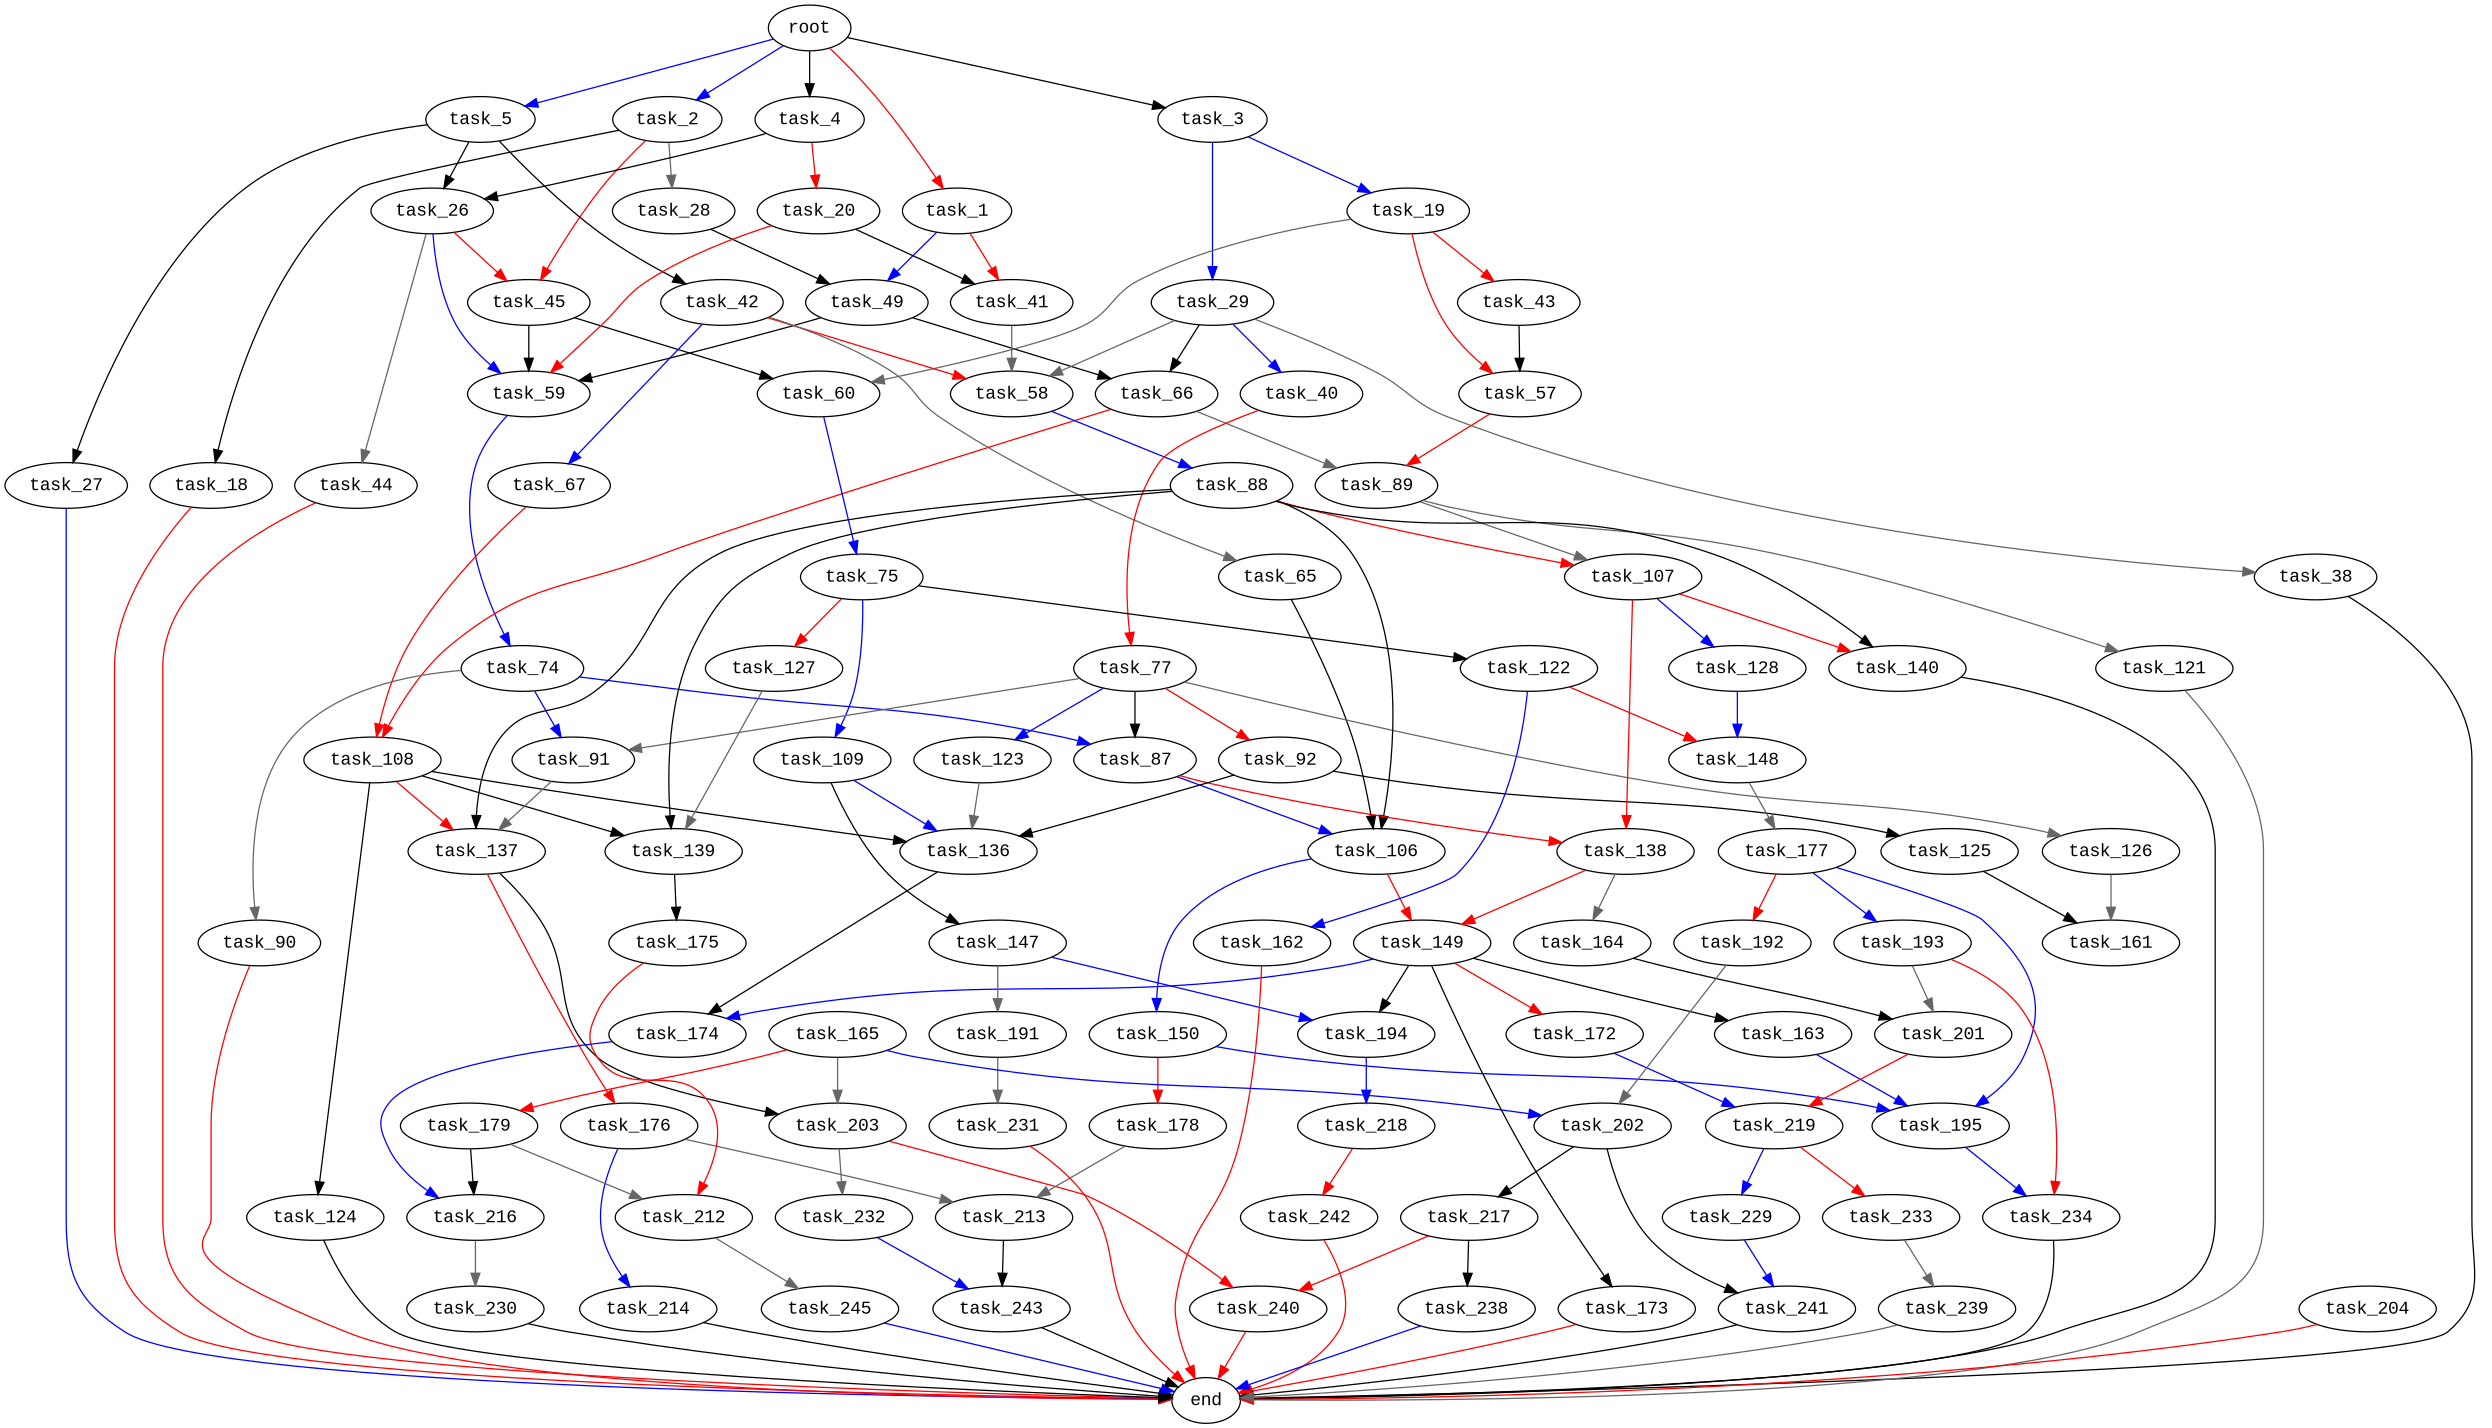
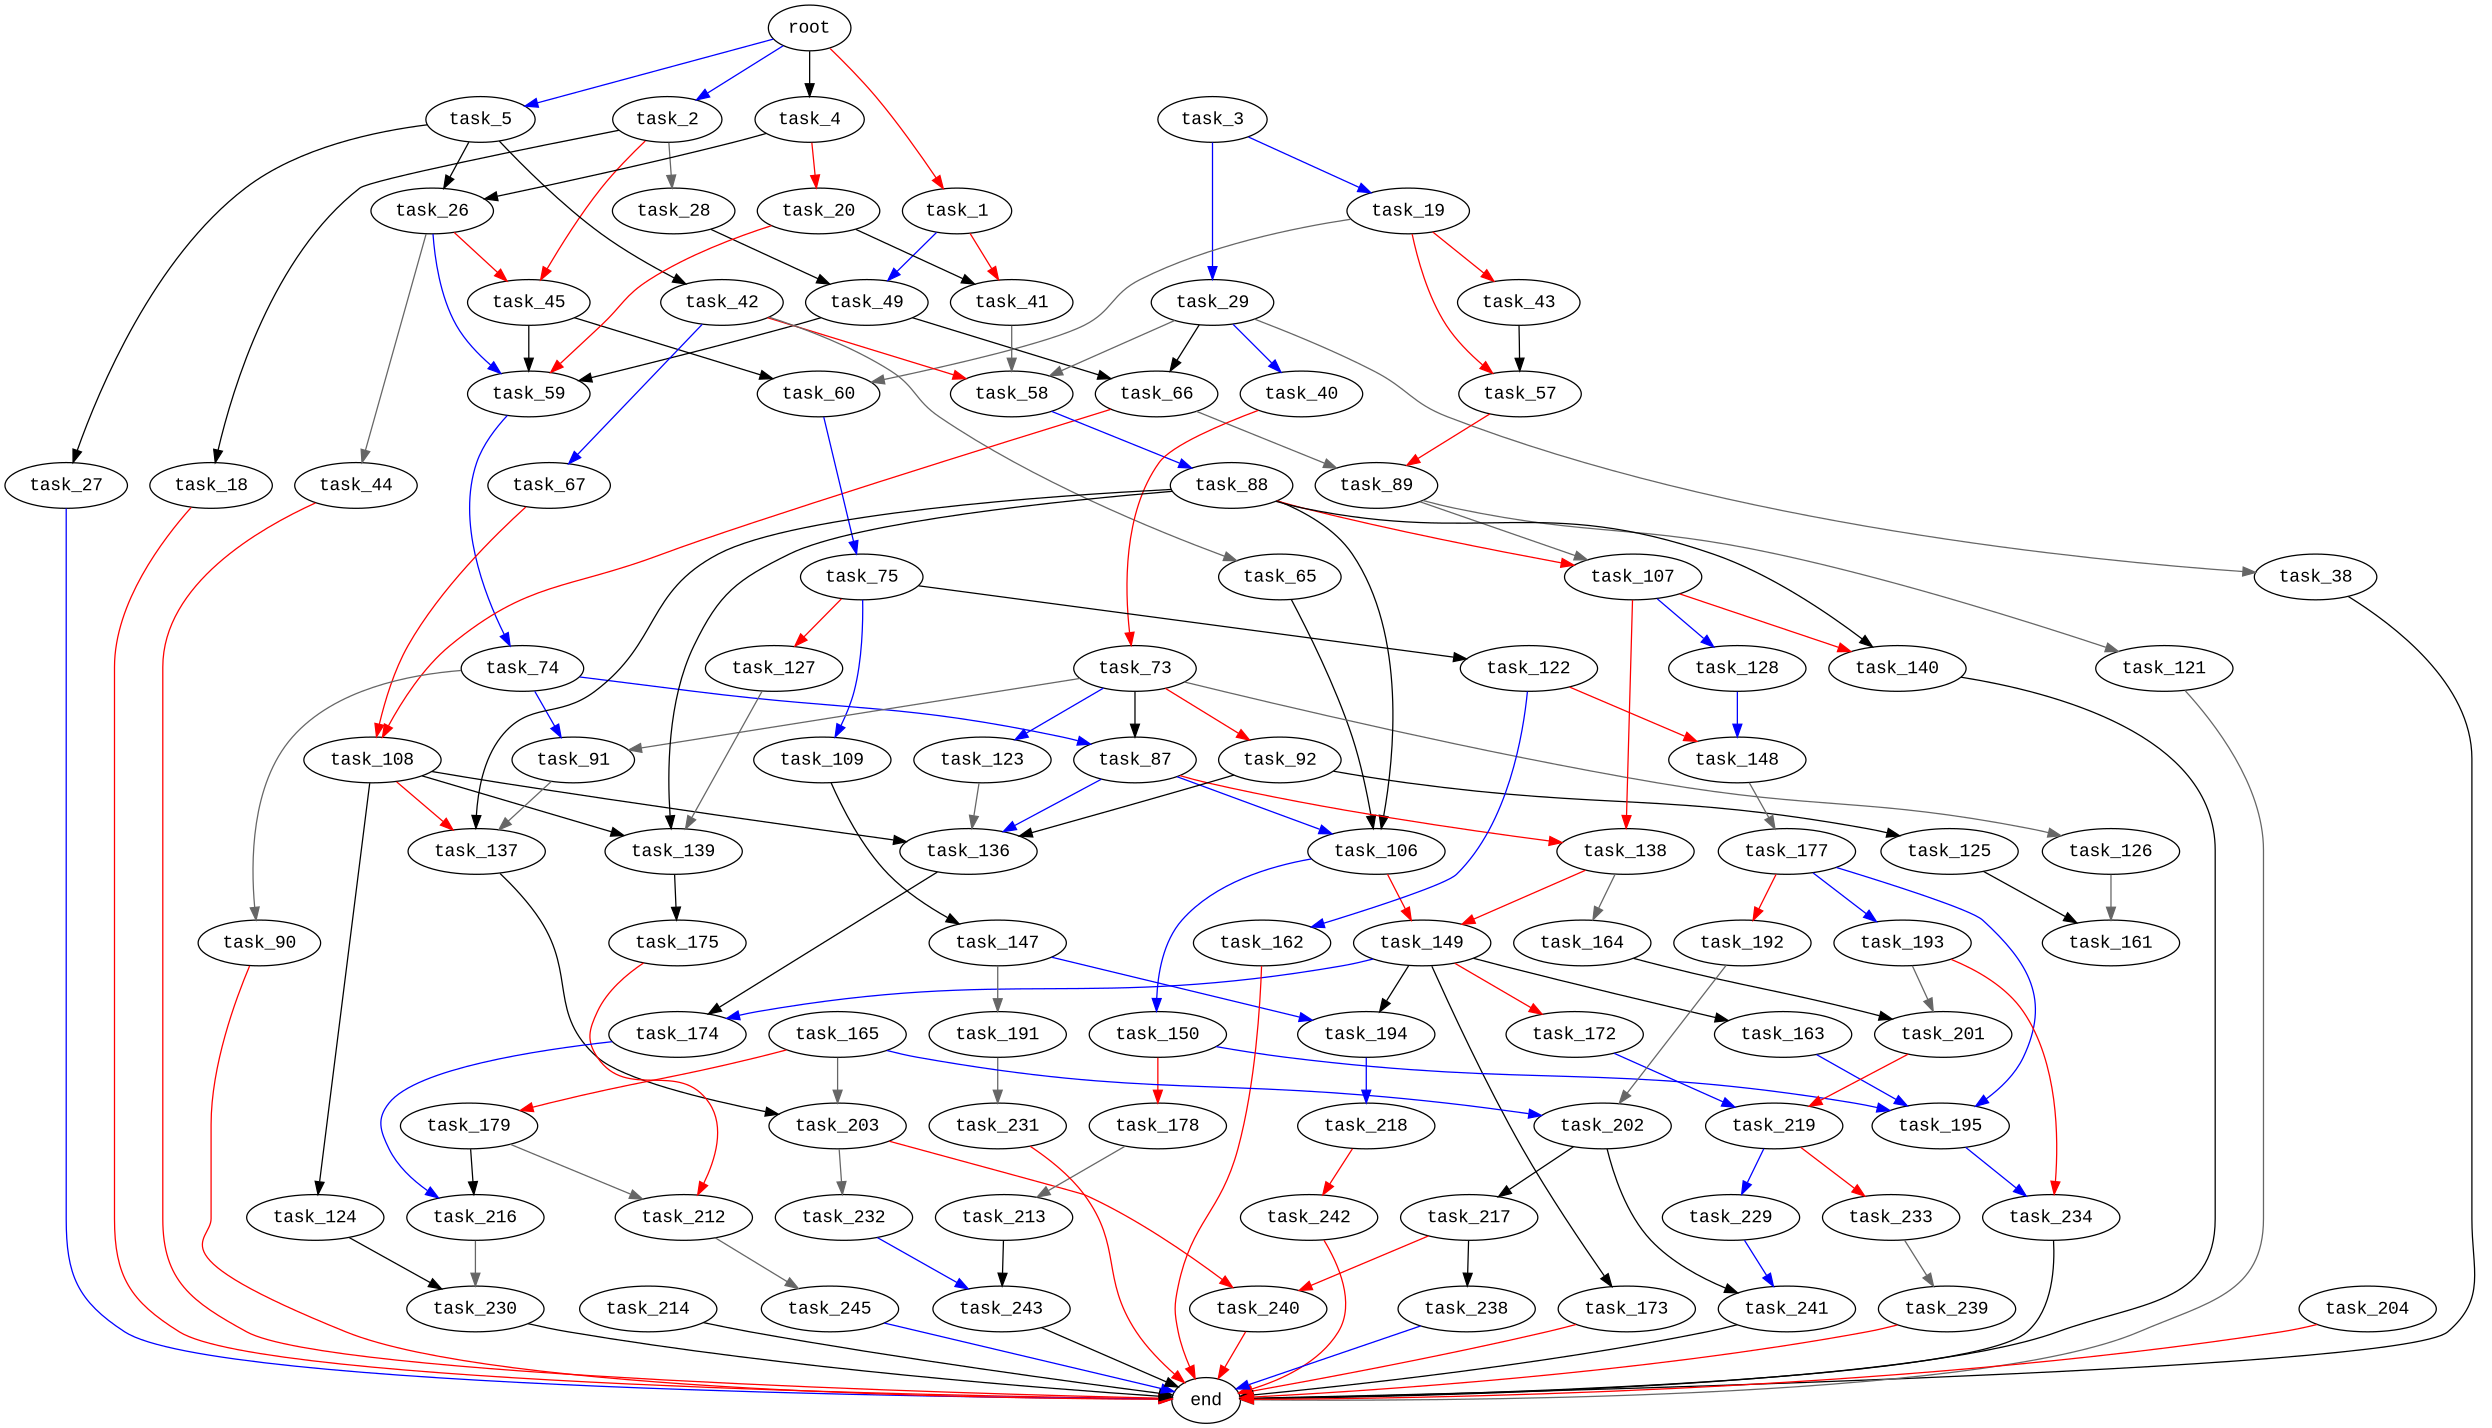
edge "root" -> "task_3": removed
node "task_77": label "task_77" -> "task_73"
edge "task_109" -> "task_136": now "task_87" -> "task_136"
node "task_176": removed
edge "task_239" -> "end": color gray40 -> red
edge "task_124" -> "end": now "task_124" -> "task_230"
